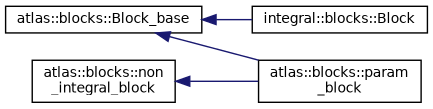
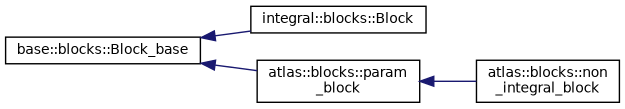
node "atlas::blocks::Block_base": label "atlas::blocks::Block_base" -> "base::blocks::Block_base"
edge "atlas::blocks::param _block" -> "atlas::blocks::non _integral_block": reversed
